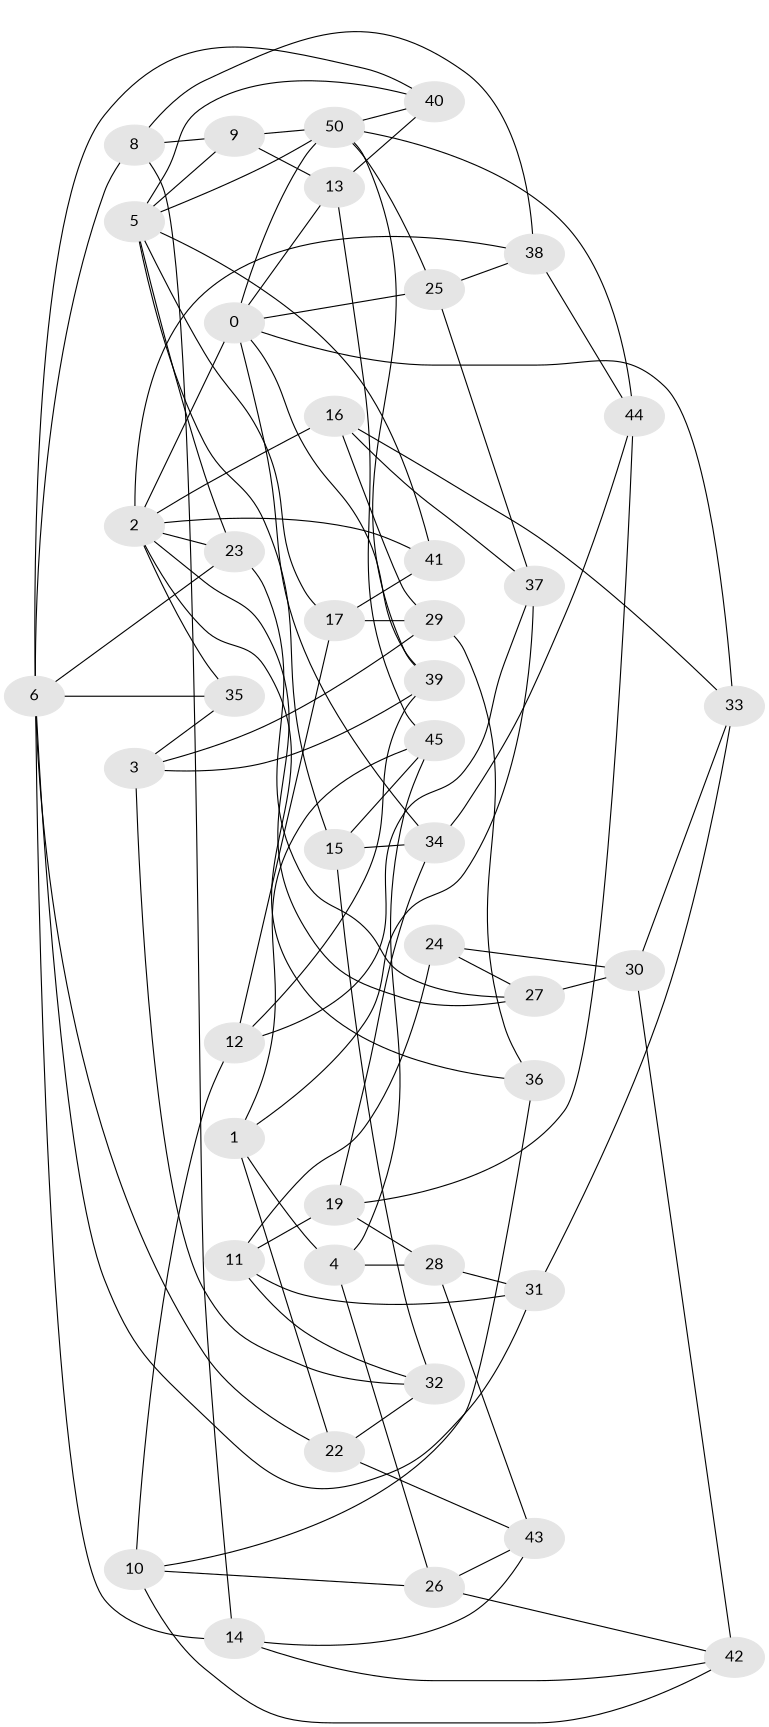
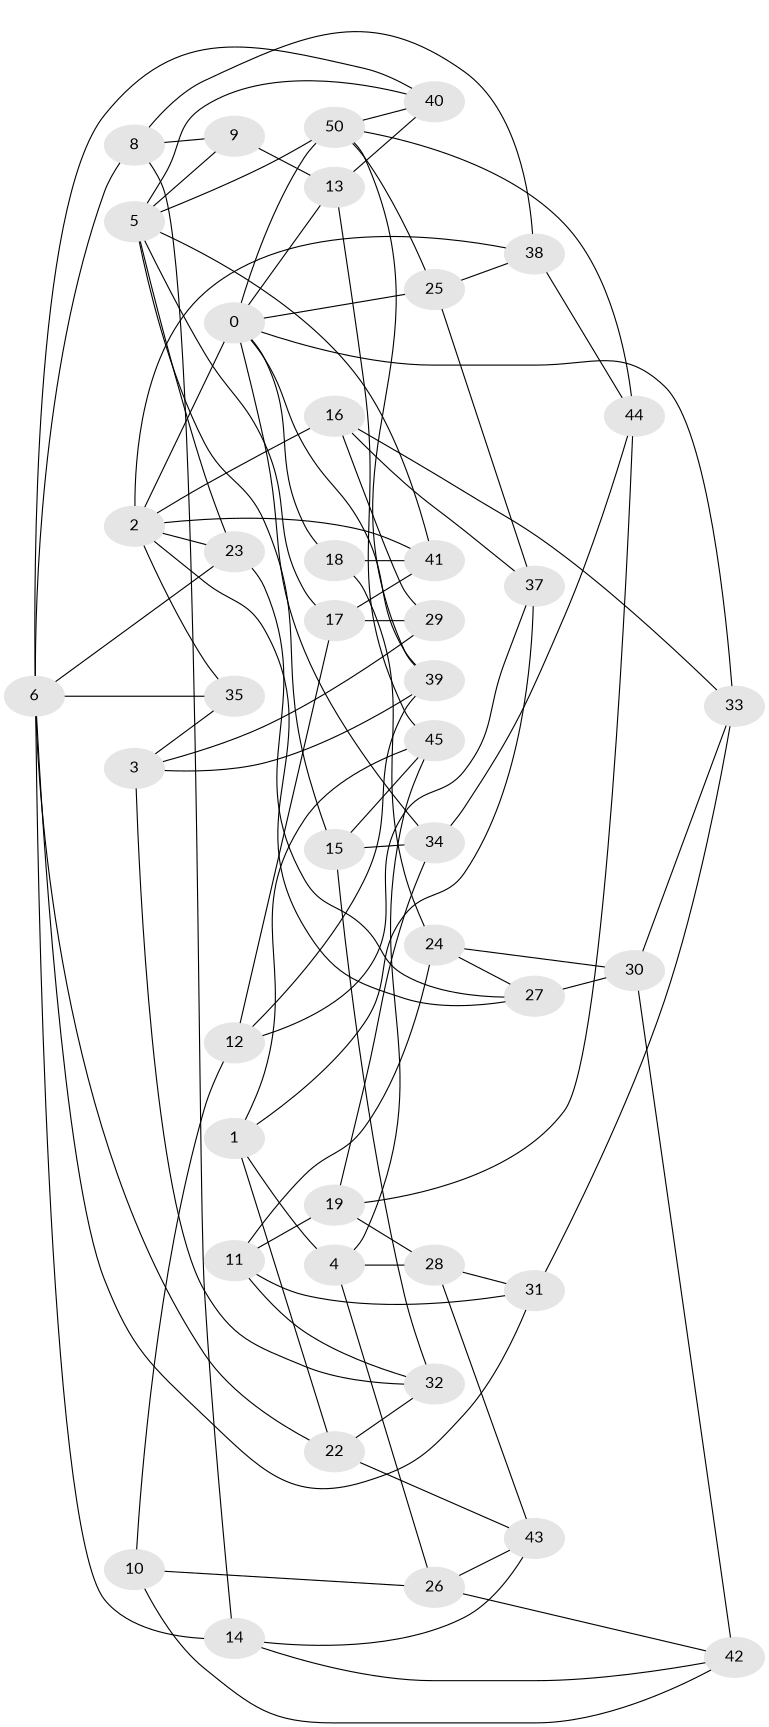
edge "50" -- "9": removed
node "18": added
node "36": removed
